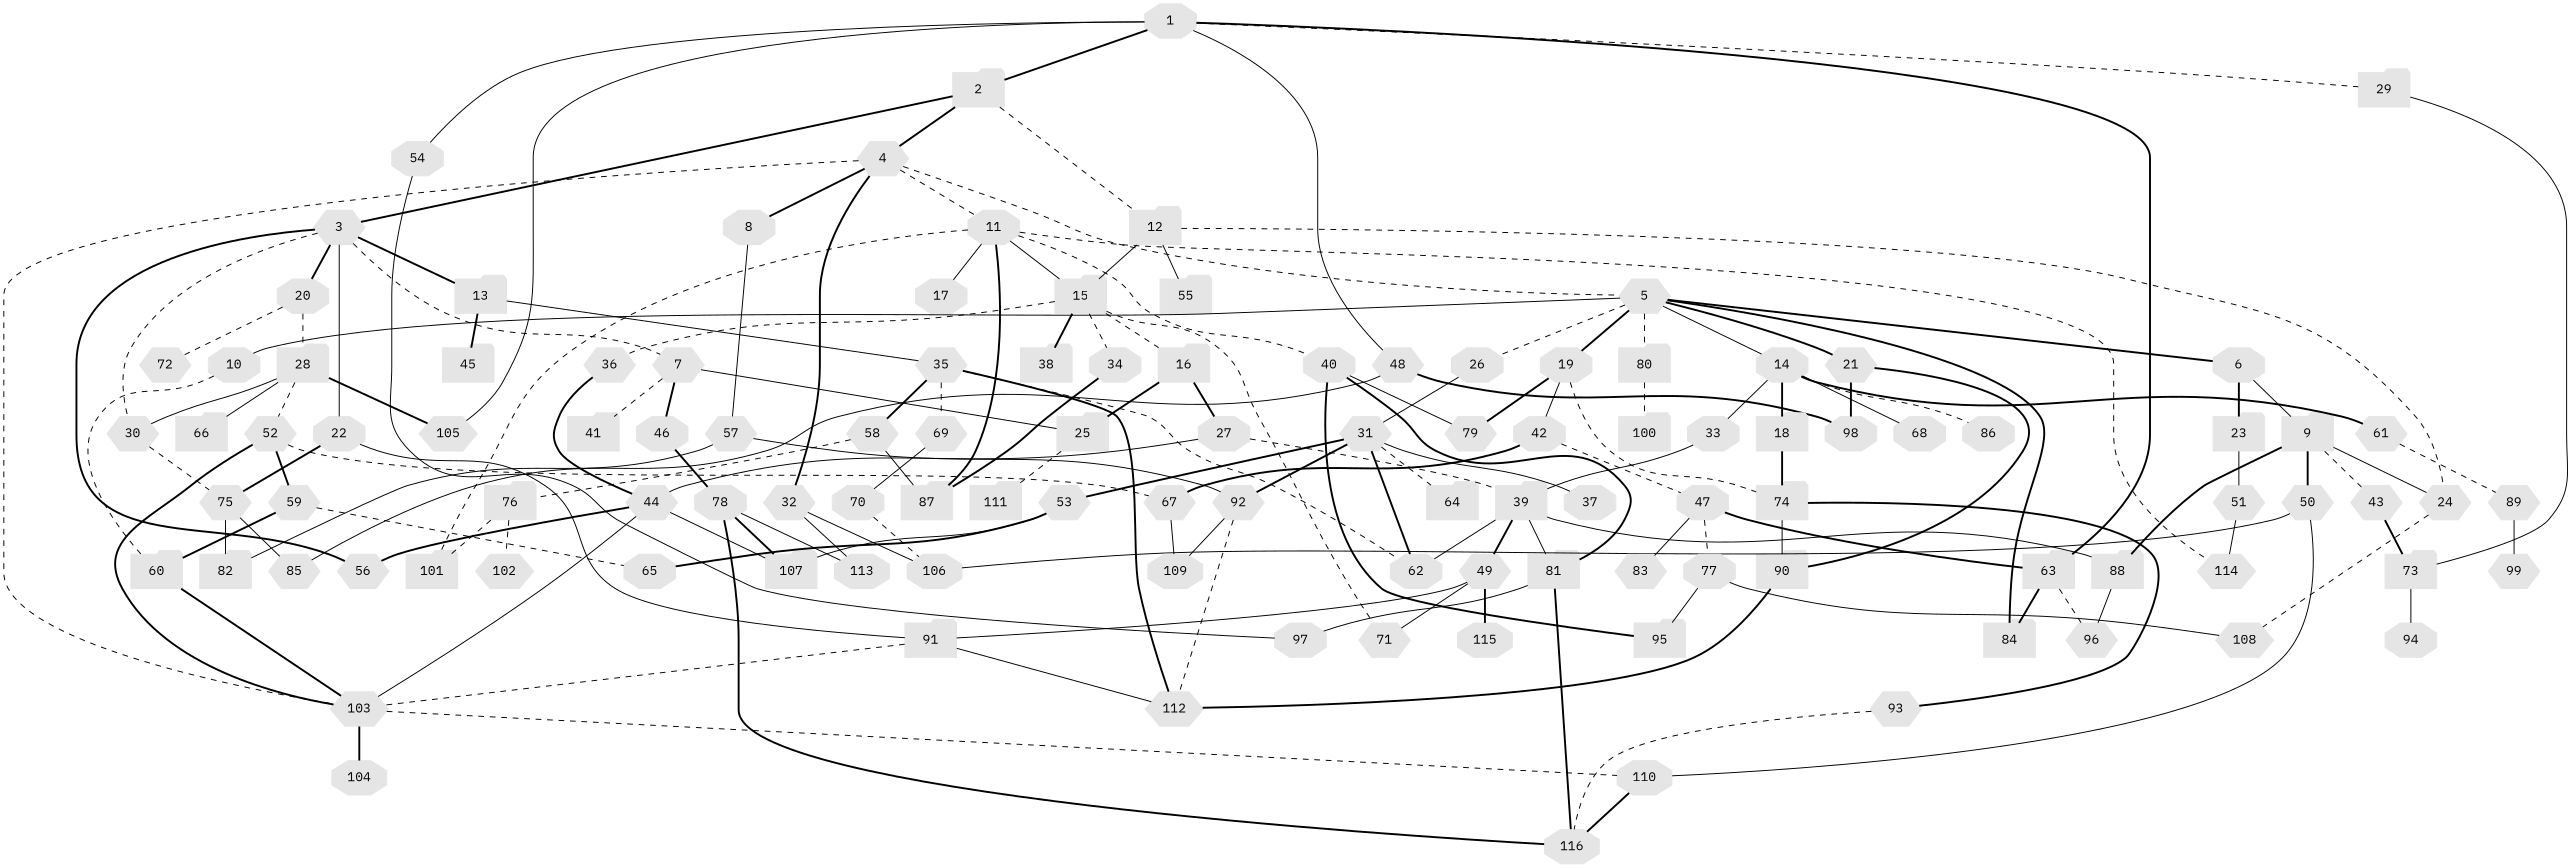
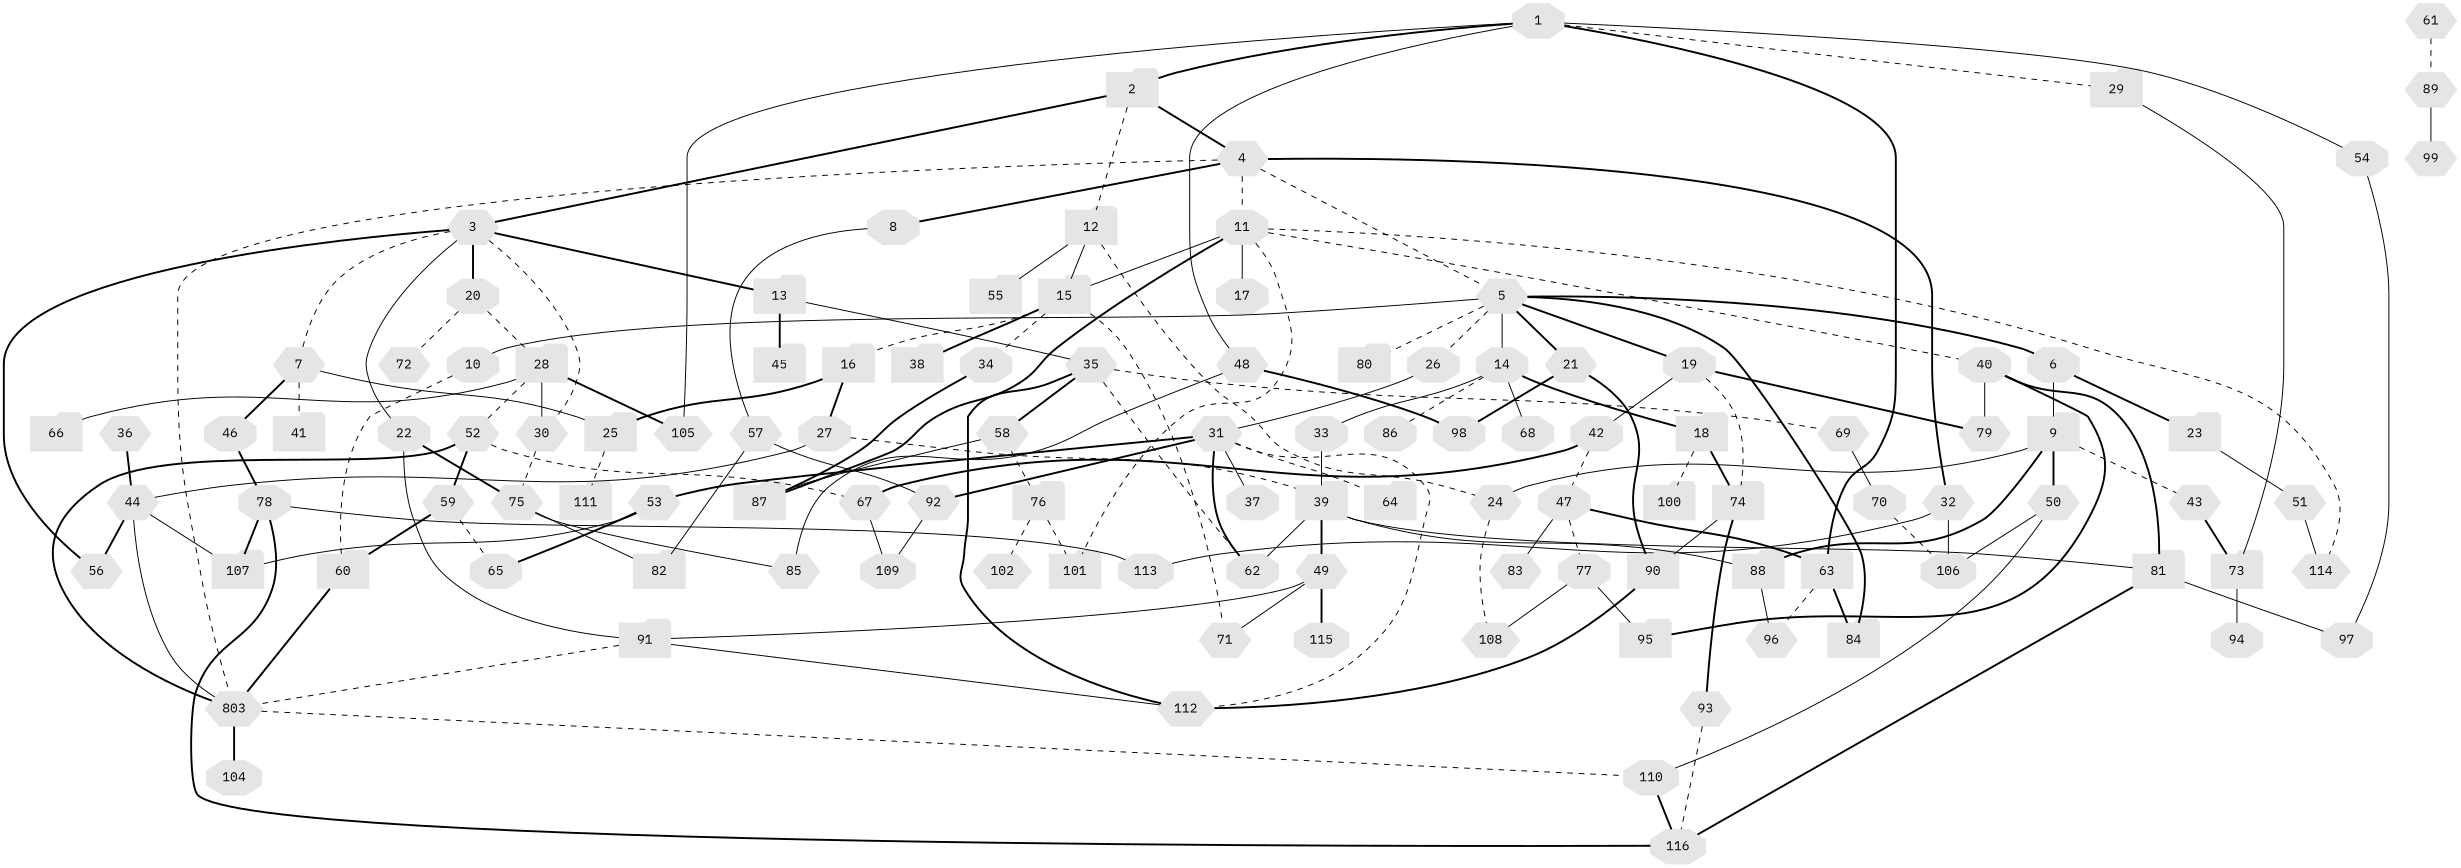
edge "15" -- "36": removed
edge "14" -- "61": removed
edge "80" -- "100": now "18" -- "100"
edge "92" -- "112": now "31" -- "112"
node "103": label "103" -> "803"
